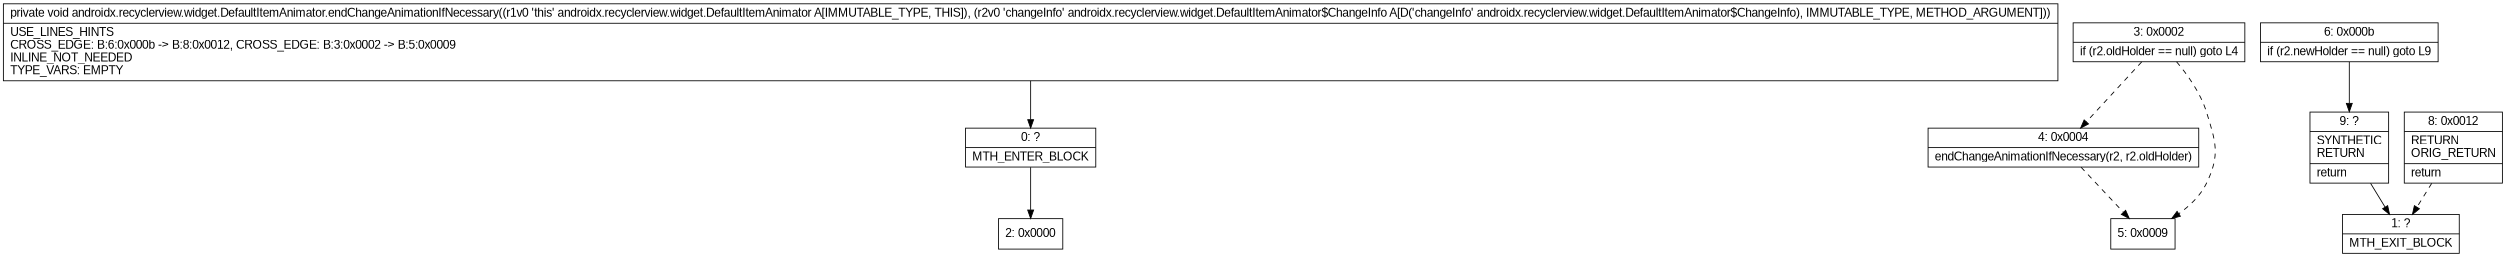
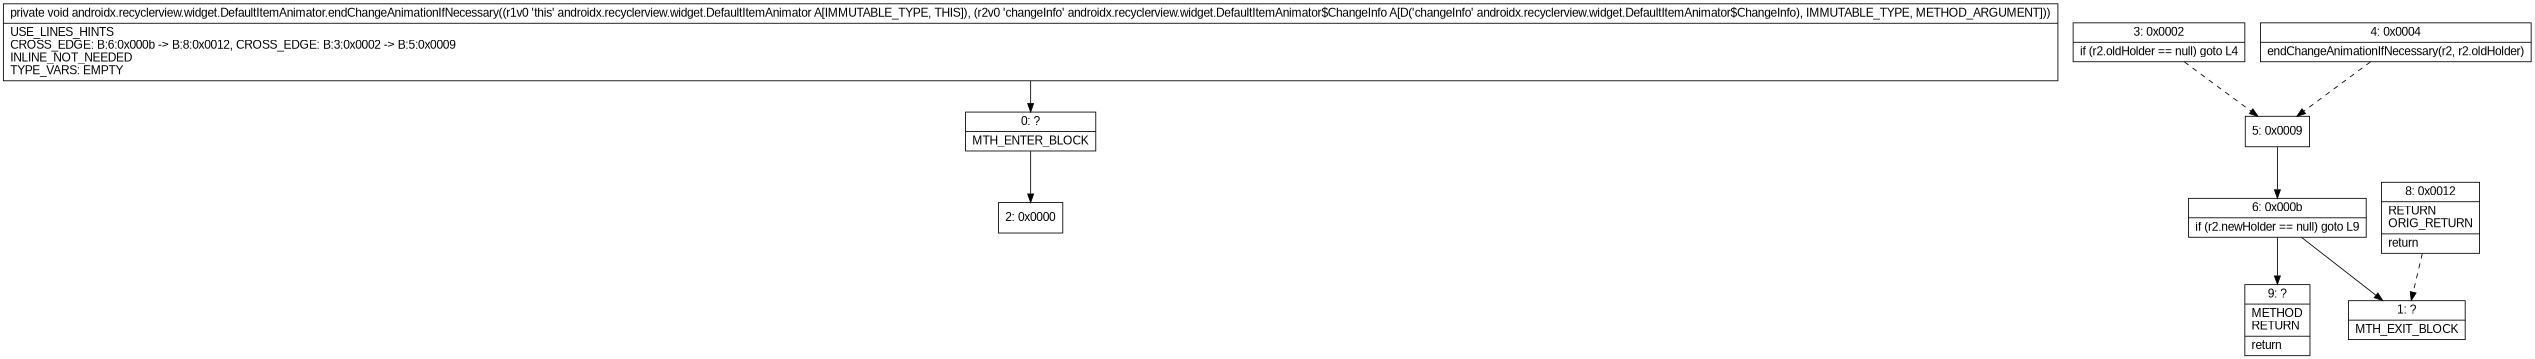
edge "3: 0x0002" -> "4: 0x0004": removed
node "9: ?": text "SYNTHETIC" -> "METHOD"
edge "5: 0x0009" -> "6: 0x000b": added
edge "9: ?" -> "1: ?": now "6: 0x000b" -> "1: ?"
